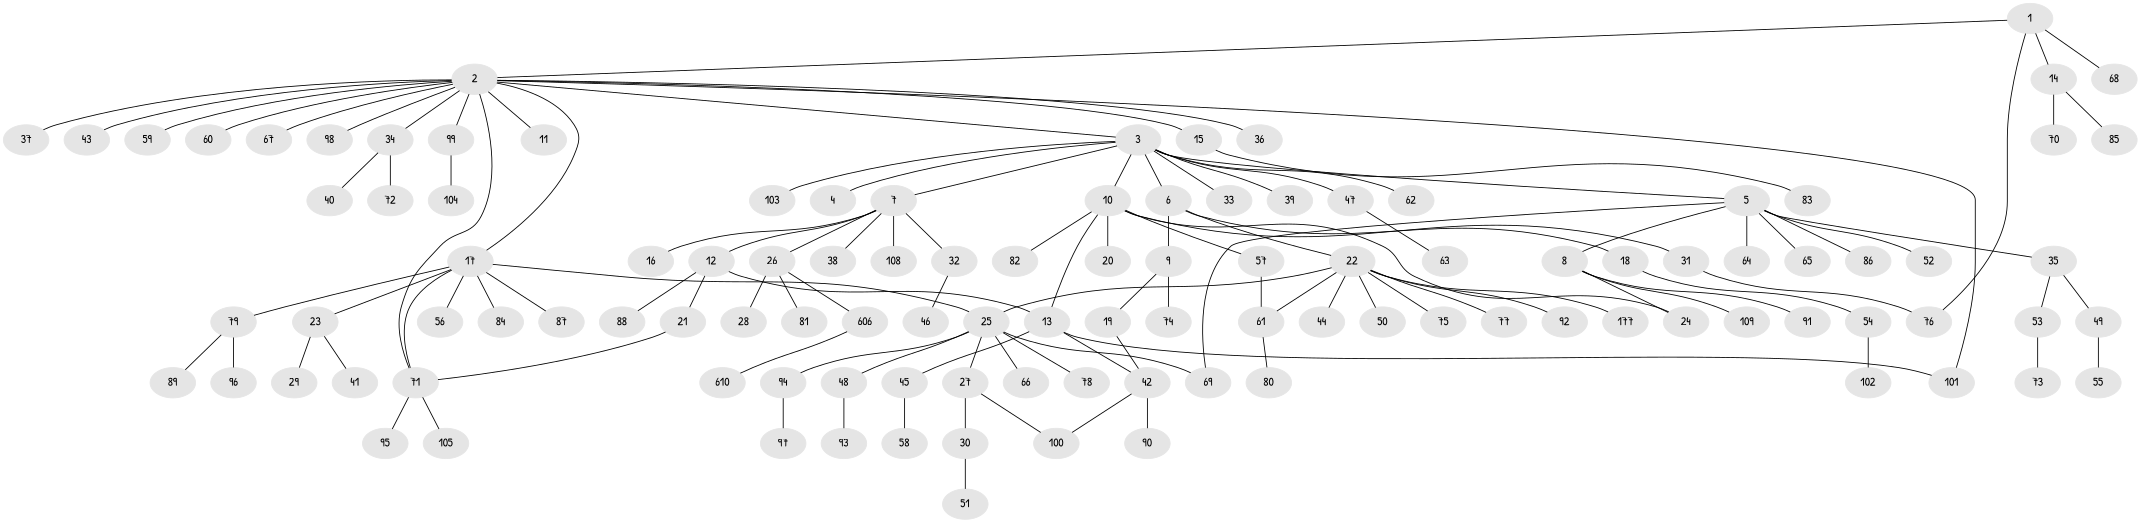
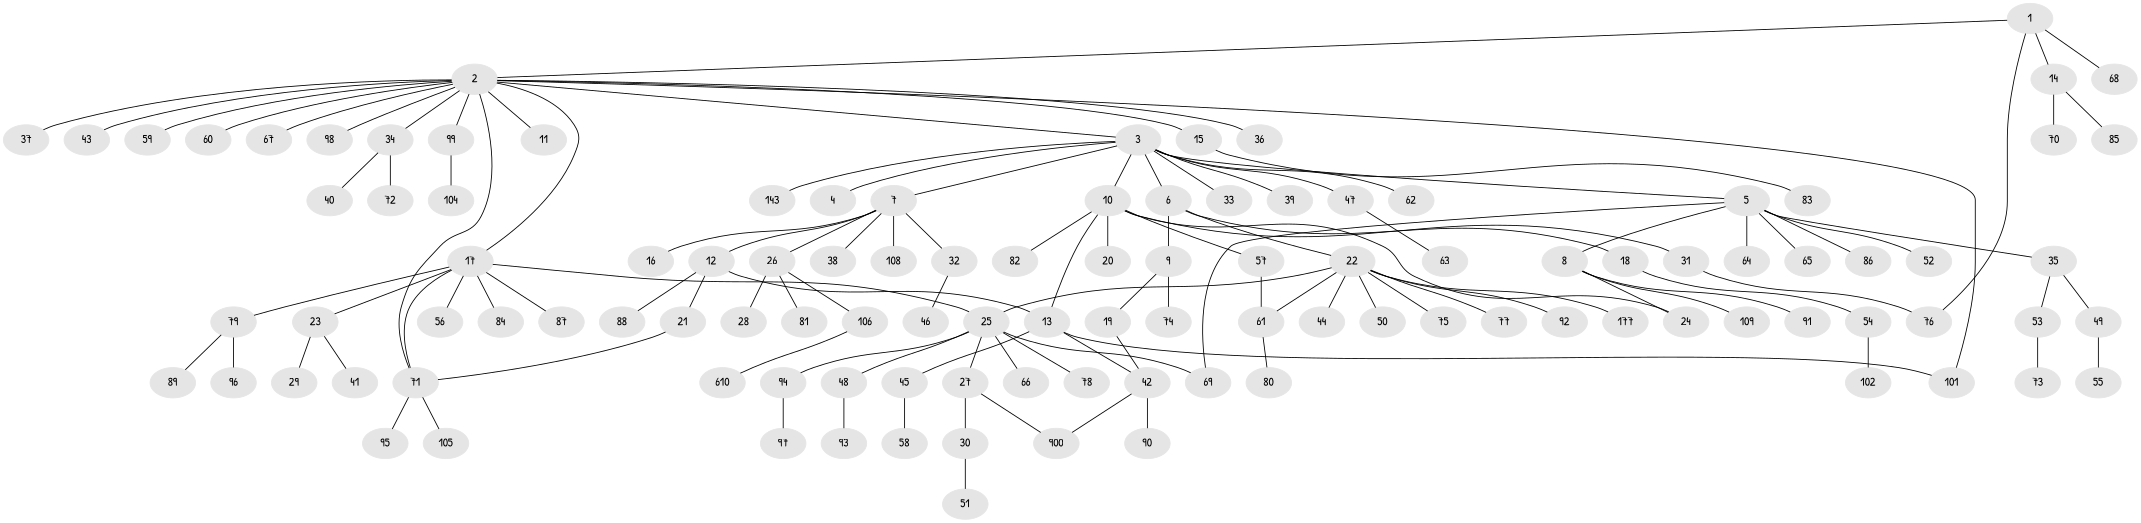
node "103": label "103" -> "143"
node "606": label "606" -> "106"
node "100": label "100" -> "900"
